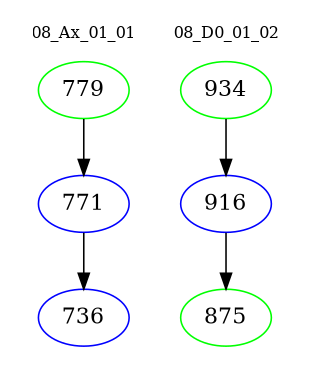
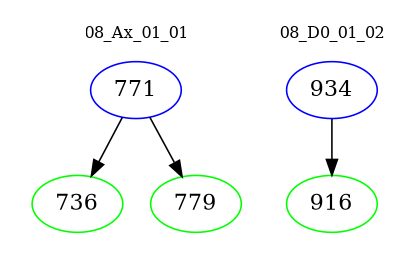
node "934": color green -> blue
edge "779" -> "771": reversed
node "916": color blue -> green
node "736": color blue -> green
node "875": removed
